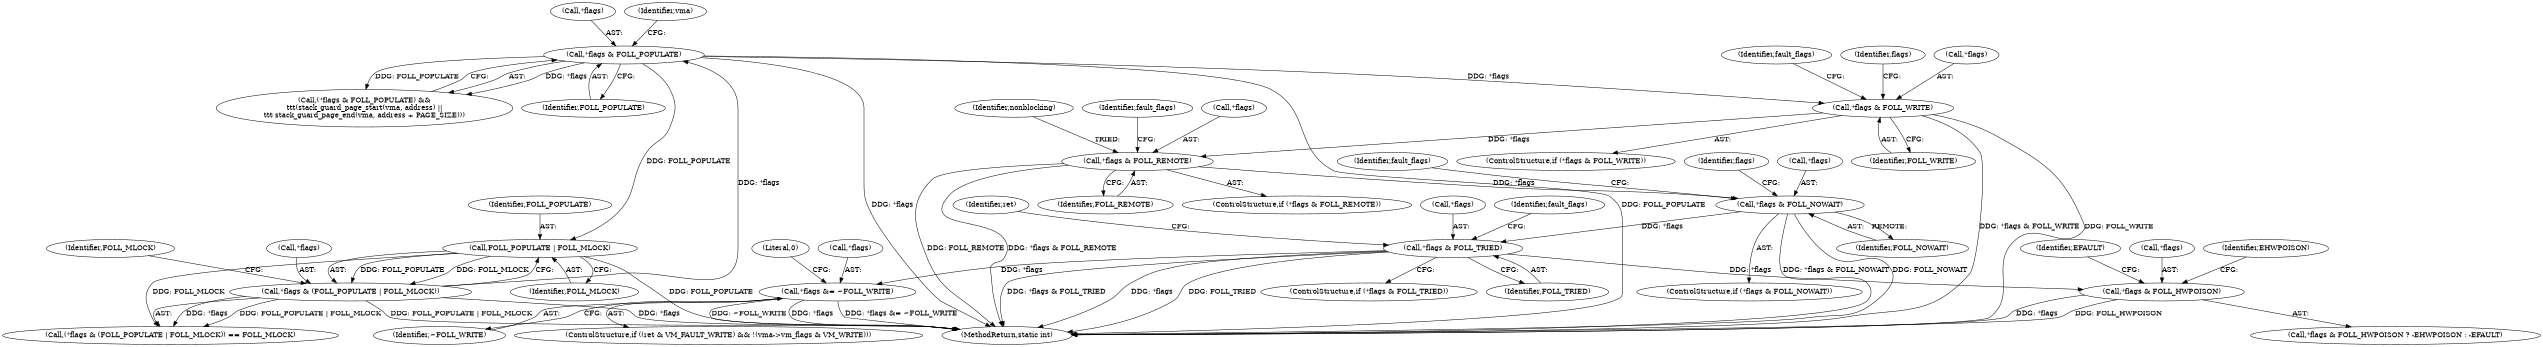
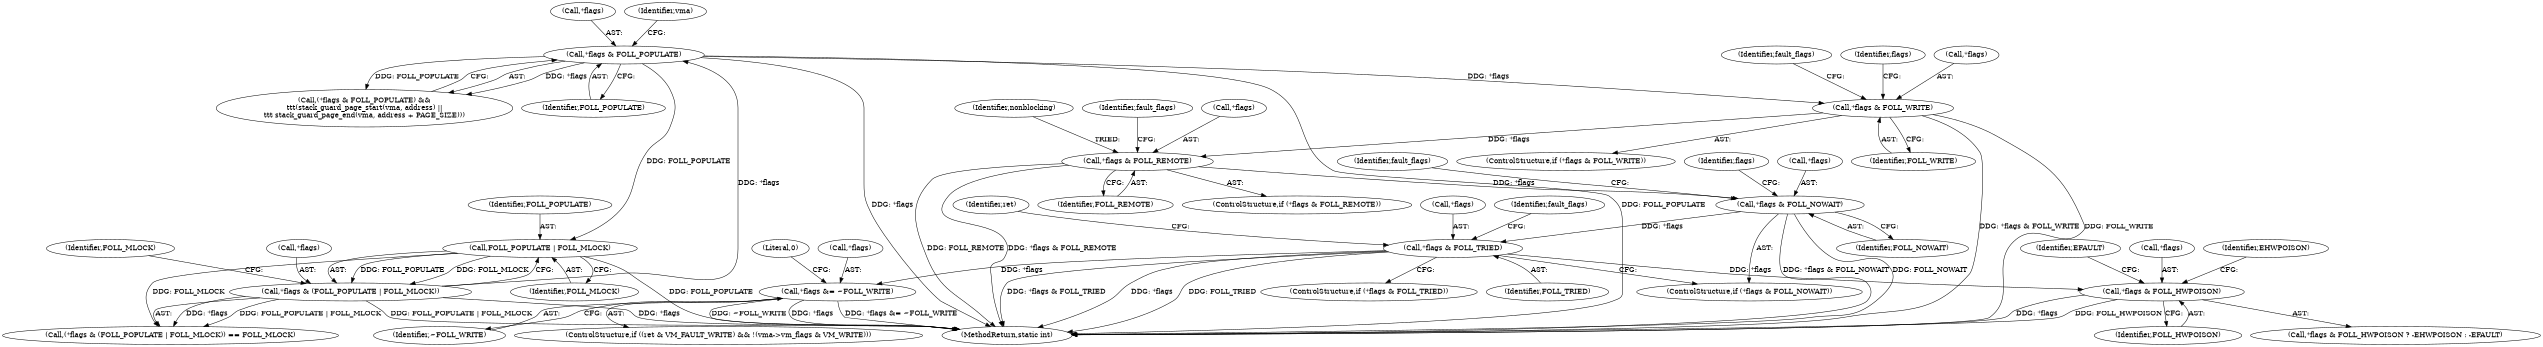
edge "(Call,*flags & FOLL_NOWAIT)" -> "(Identifier,FOLL_NOWAIT)": label "REMOTE: " -> "CFG: "
edge "(Call,*flags & FOLL_TRIED)" -> "(Identifier,FOLL_TRIED)": now "(Call,*flags & FOLL_TRIED)" -> "(ControlStructure,if (*flags & FOLL_NOWAIT))"
node "(Identifier,FOLL_HWPOISON)": added
